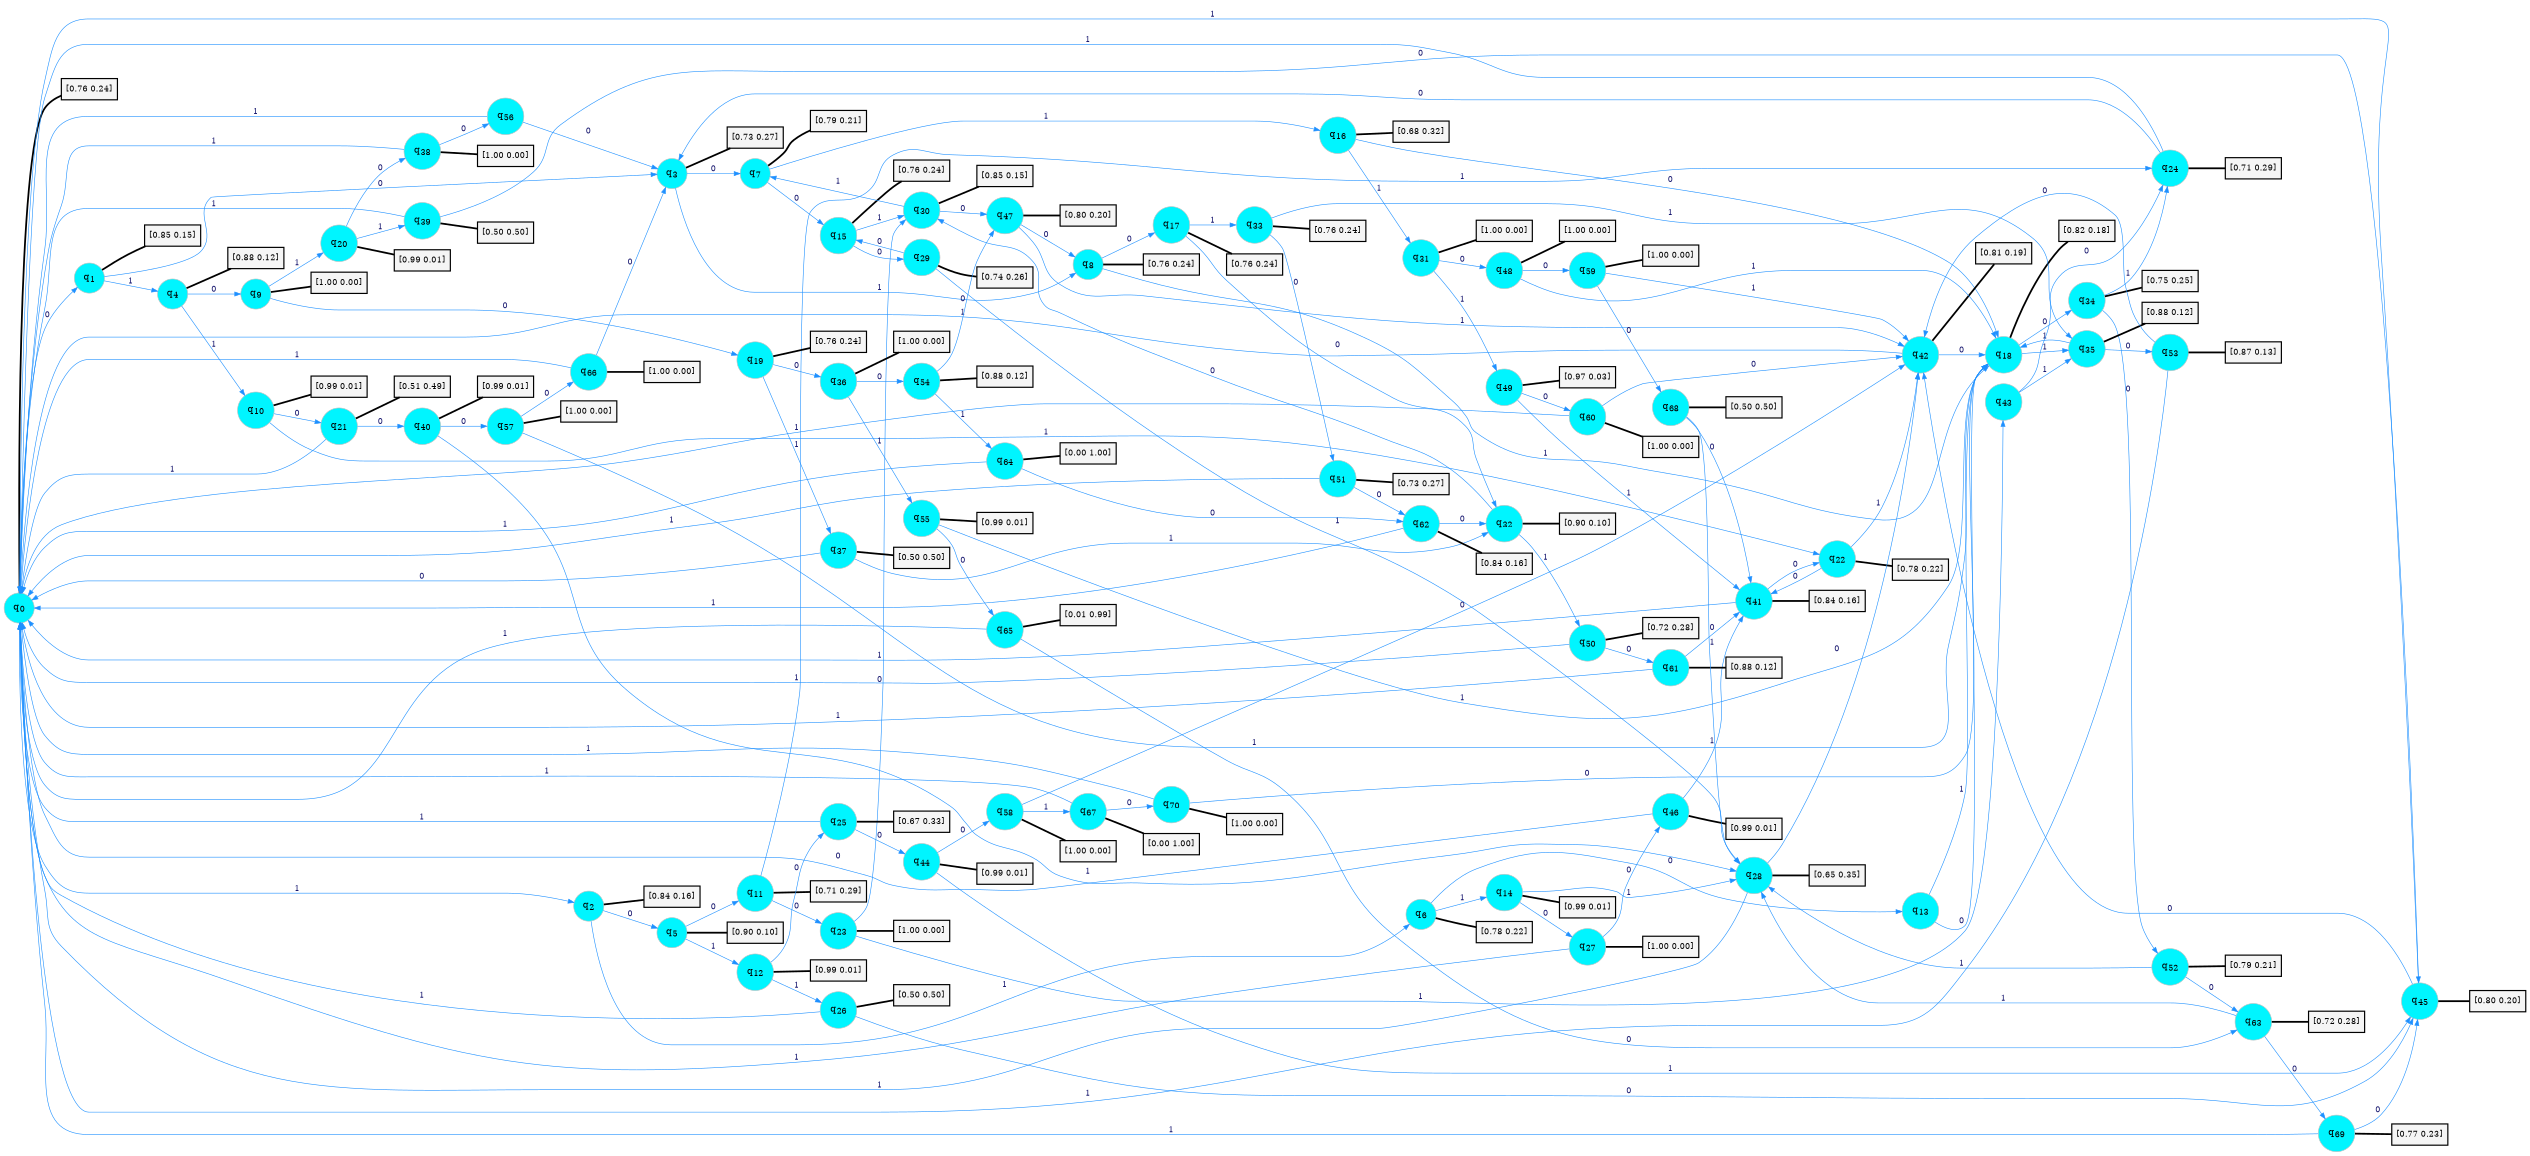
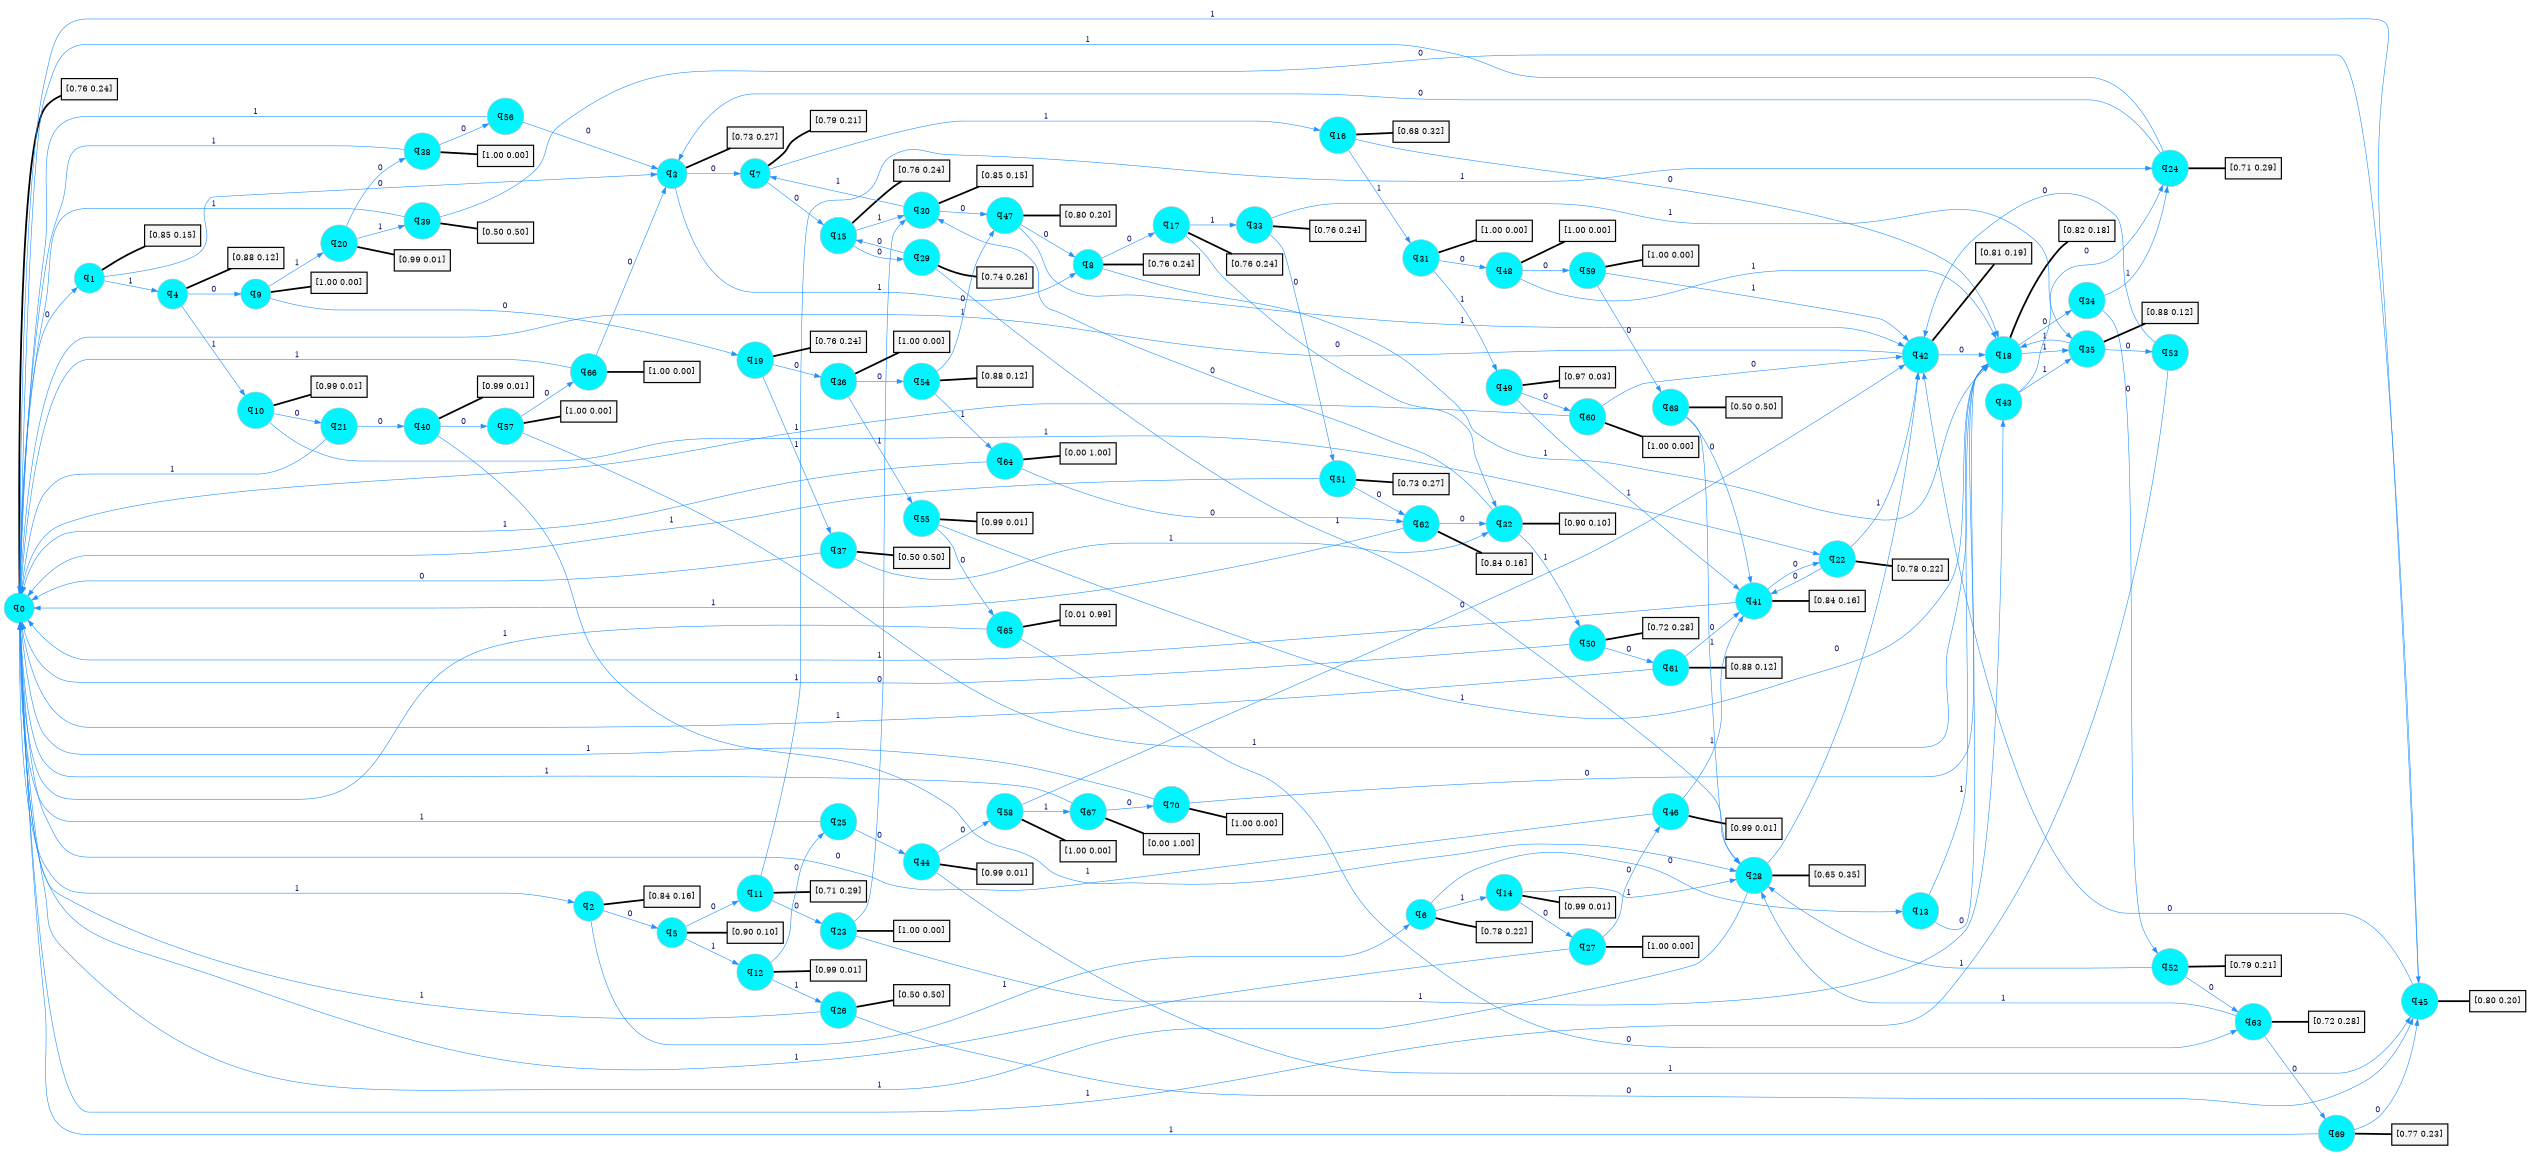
node "[0.75 0.25]": removed
node "[0.87 0.13]": removed
node "[0.51 0.49]": removed
node "[0.67 0.33]": removed
